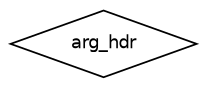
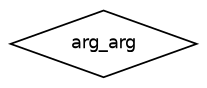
node "arg_hdr": label "arg_hdr" -> "arg_arg"
